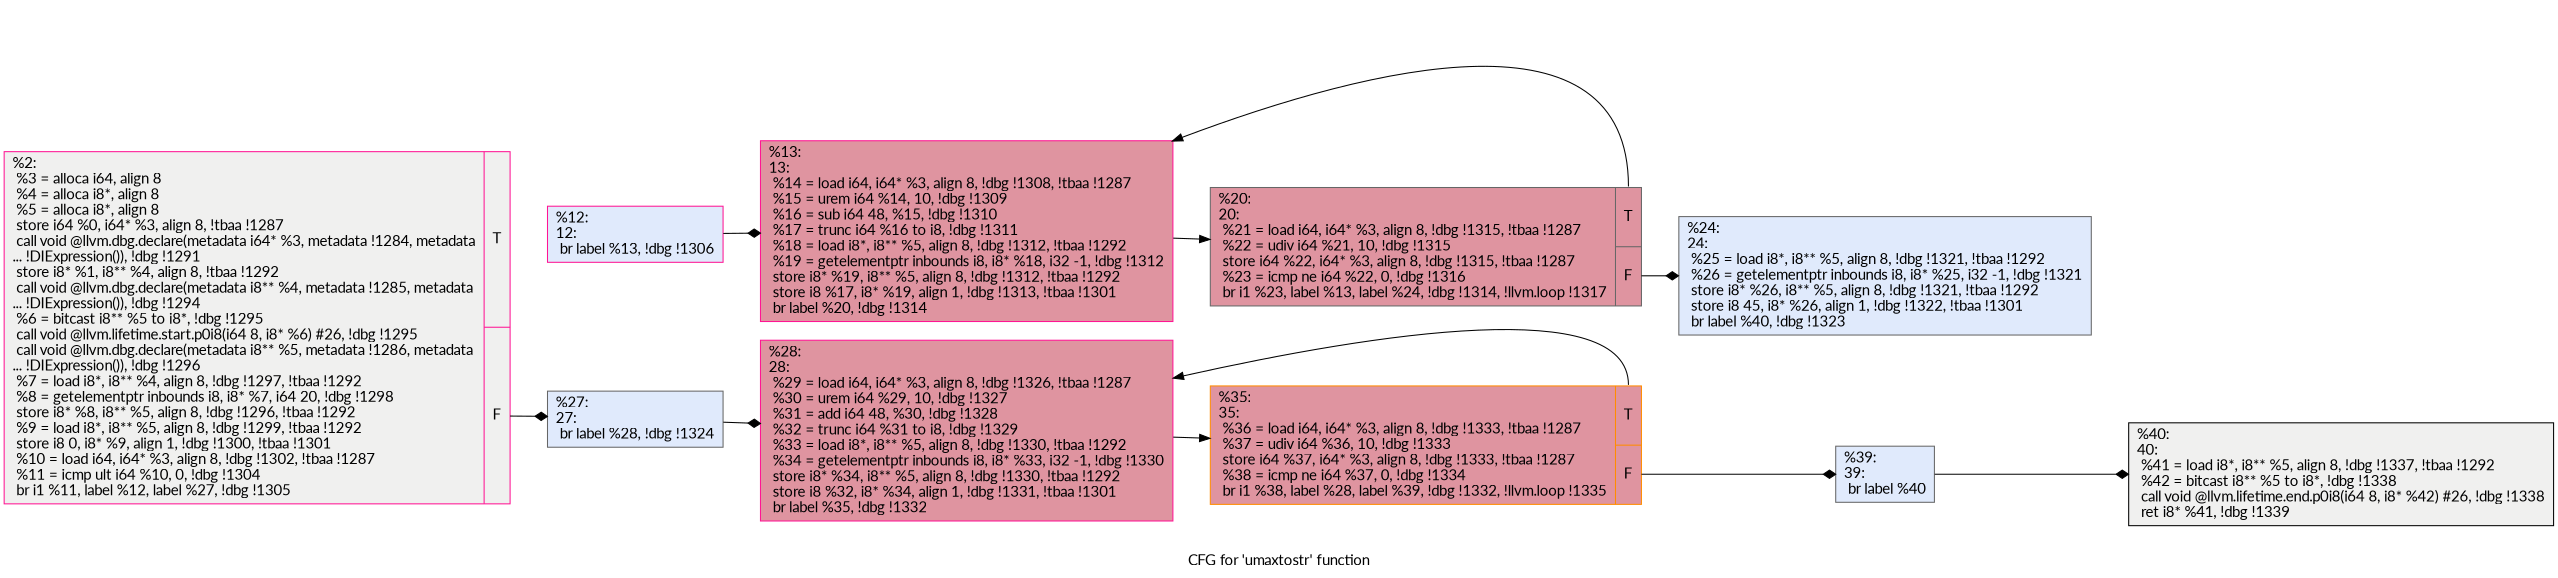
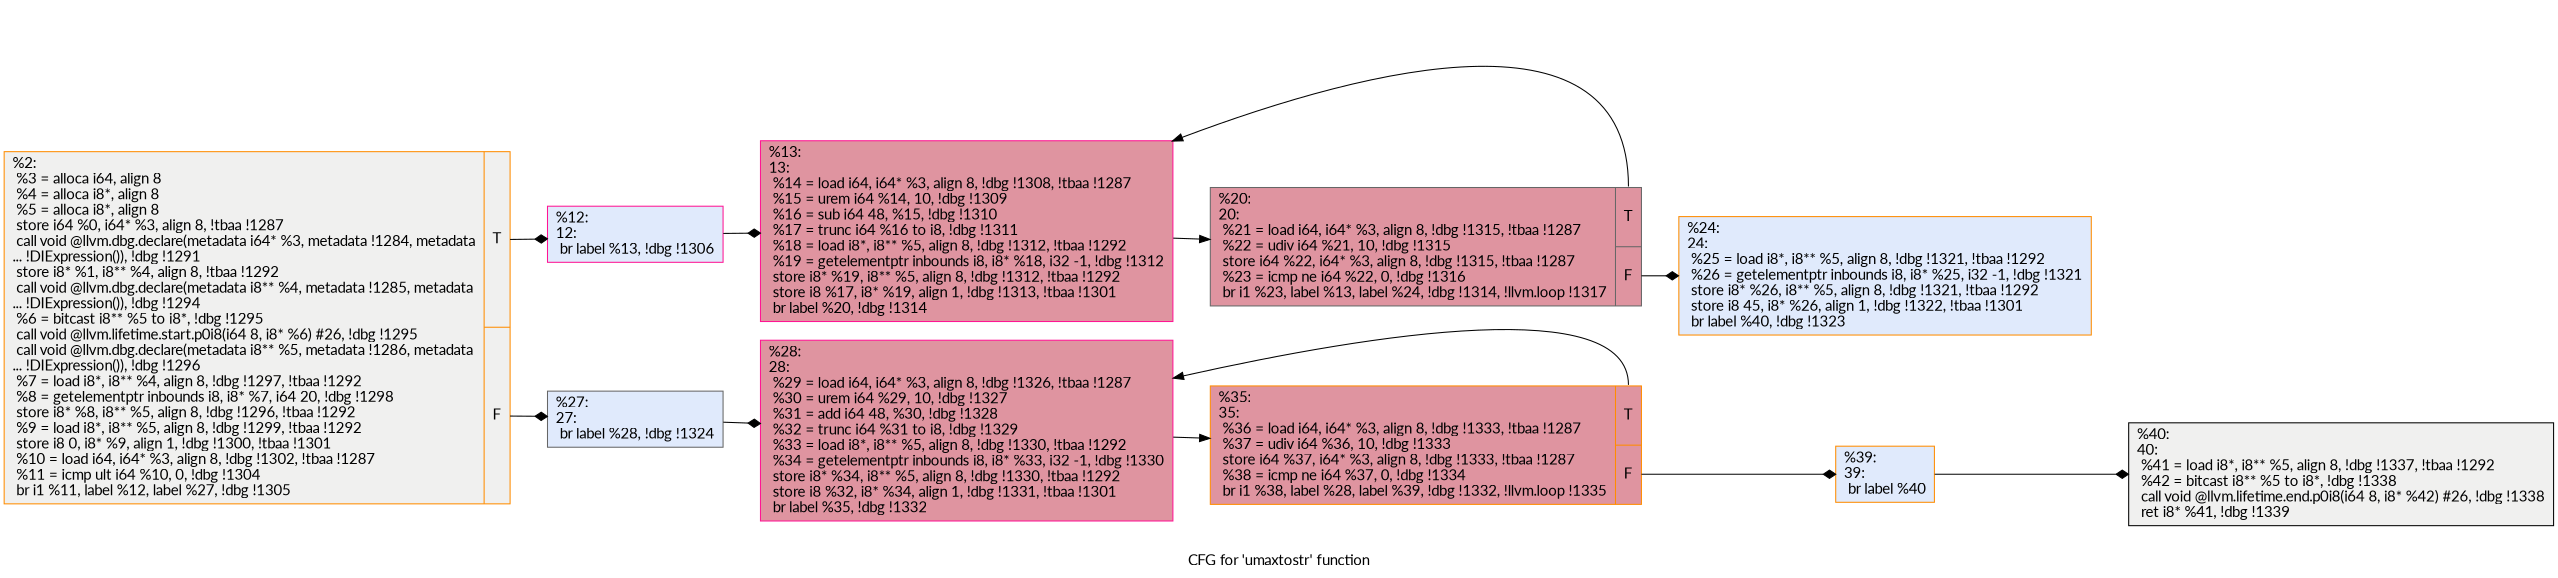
edge "%2:" -> "%12:": added
node "%24:": color gray40 -> darkorange
node "%2:": color deeppink -> darkorange
node "%39:": color gray40 -> darkorange
